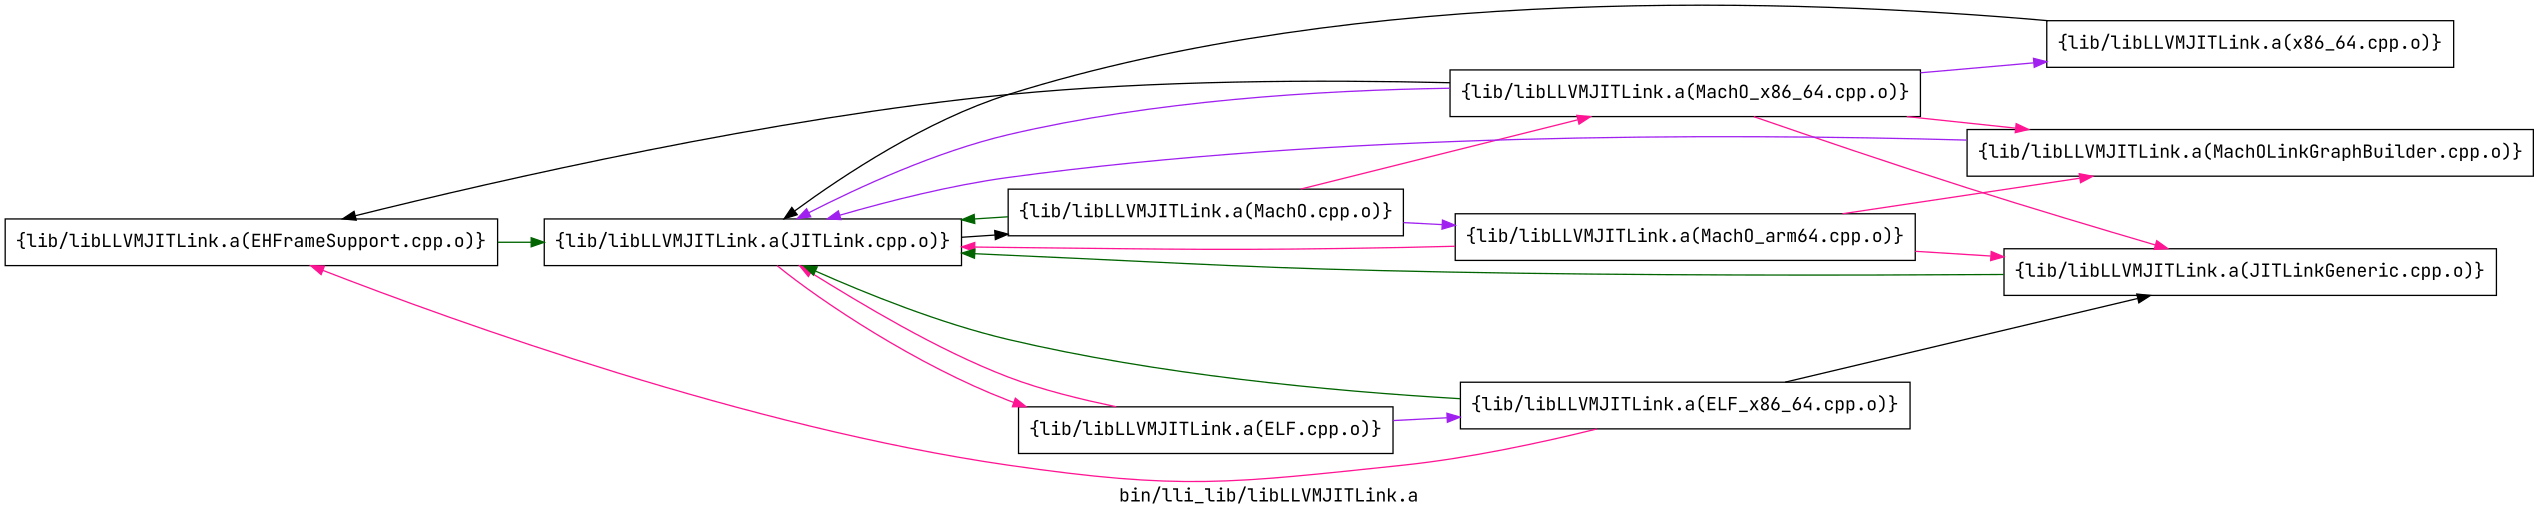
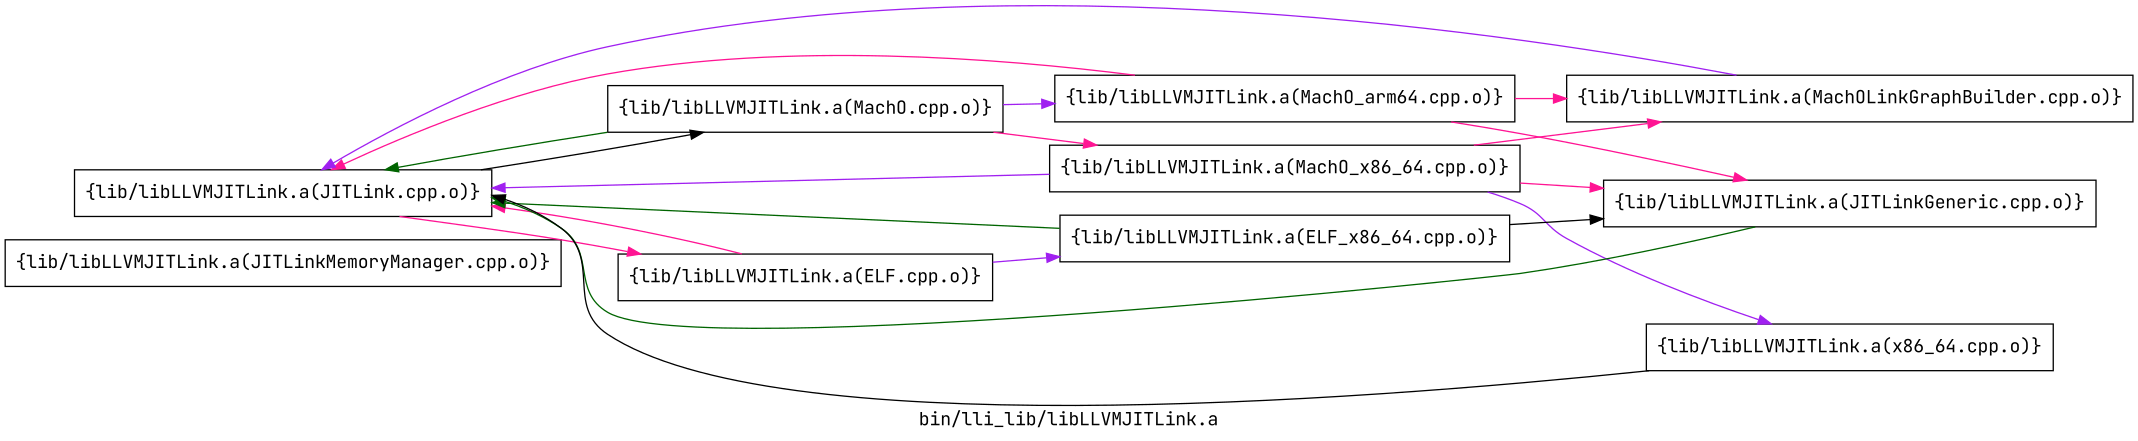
node "{lib/libLLVMJITLink.a(EHFrameSupport.cpp.o)}": removed
node "{lib/libLLVMJITLink.a(JITLinkMemoryManager.cpp.o)}": added
